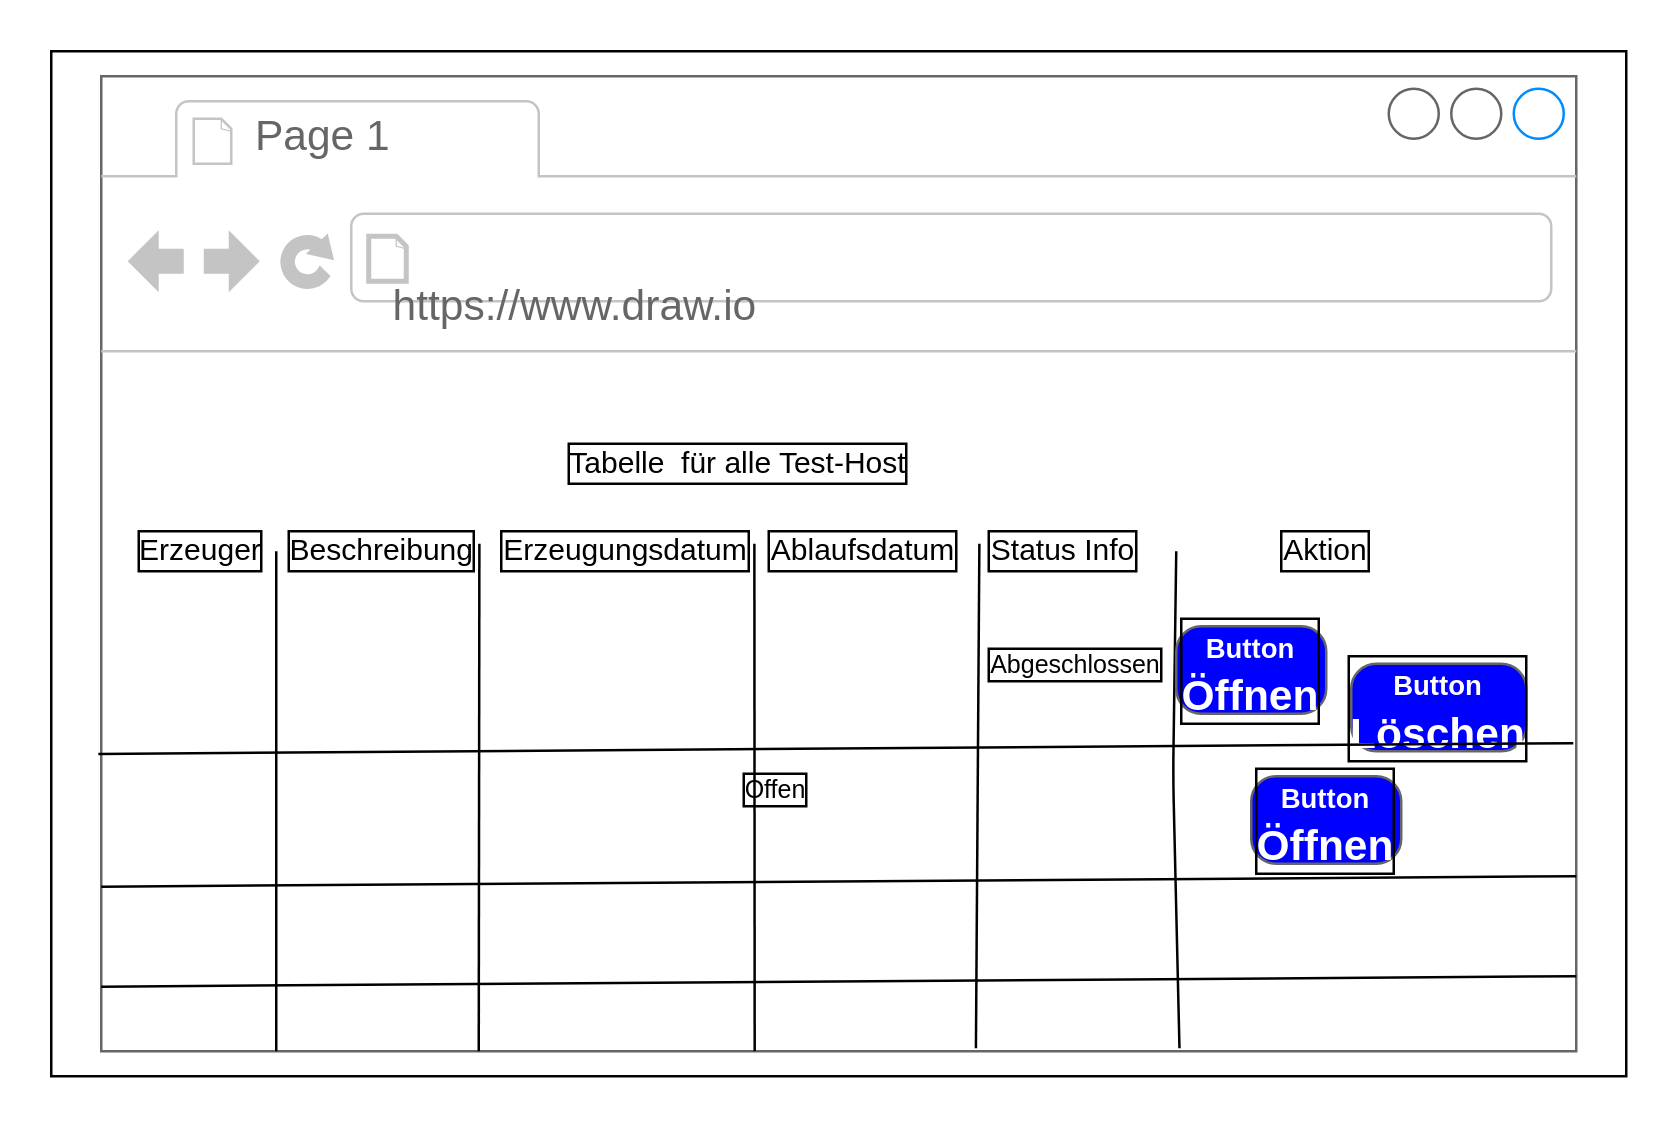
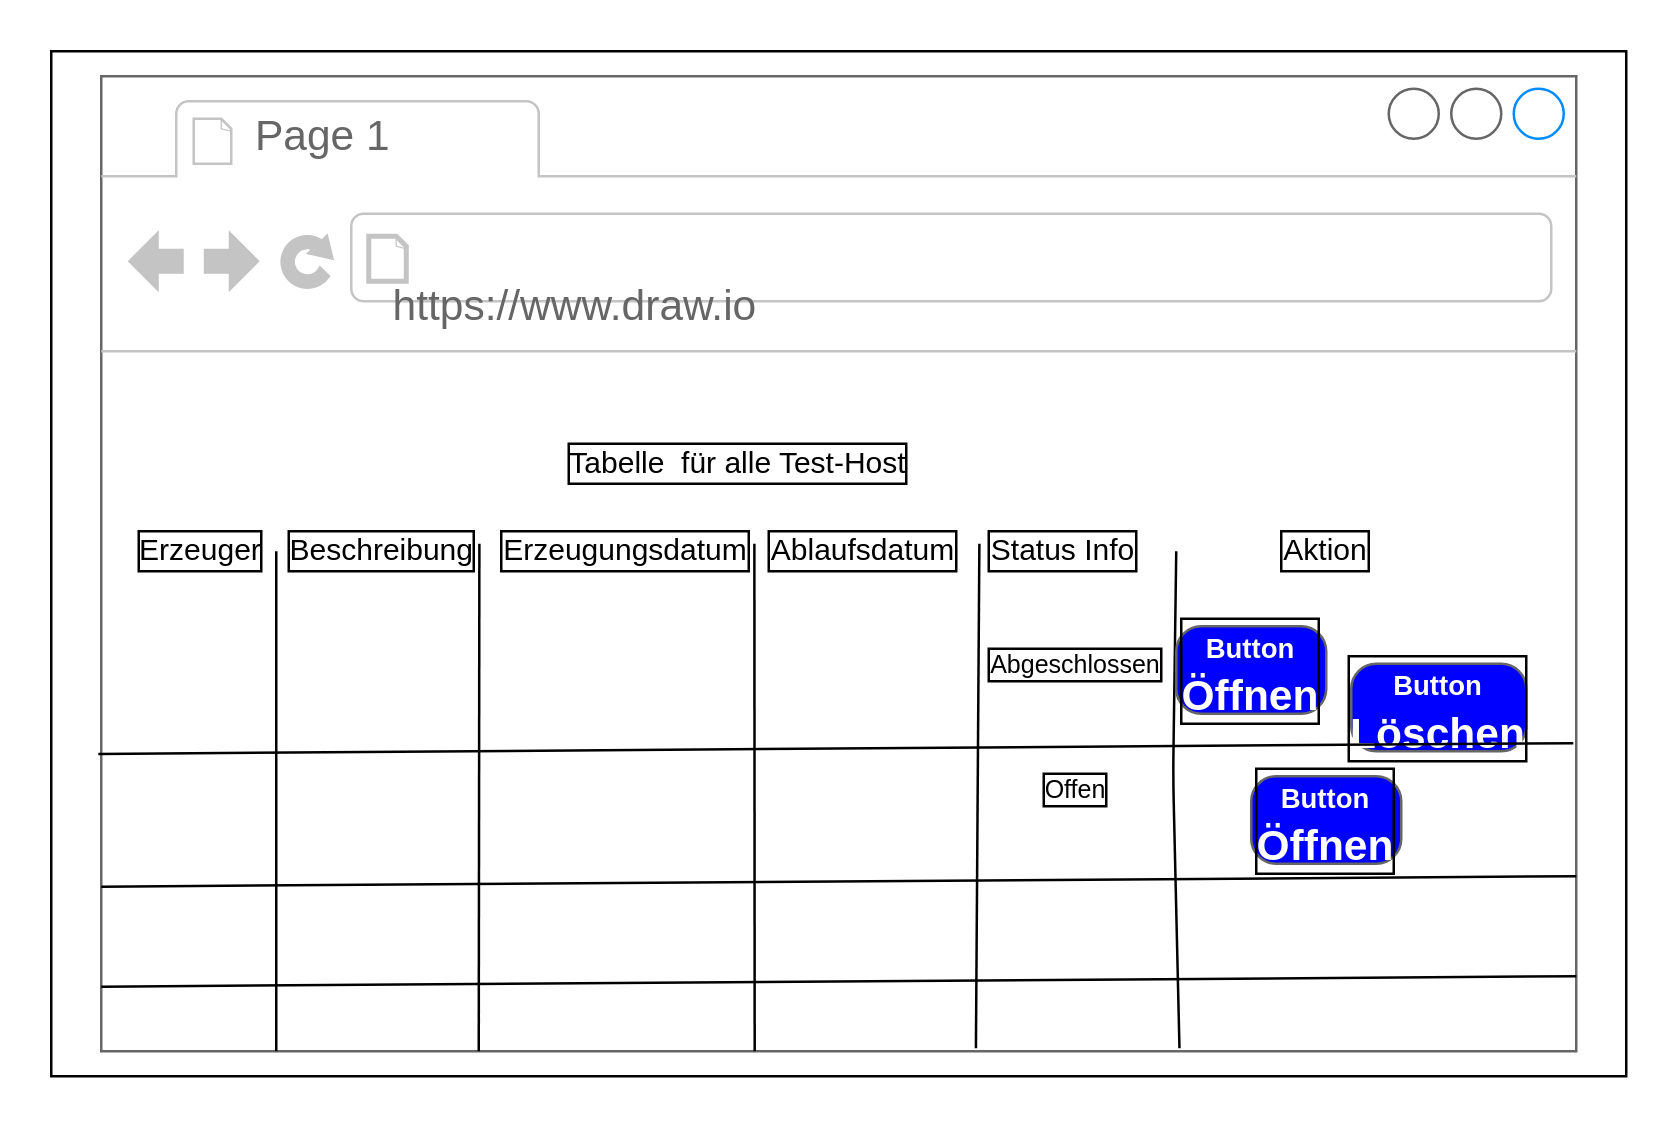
node "Offen": moved (776, 789) -> (1076, 789)
